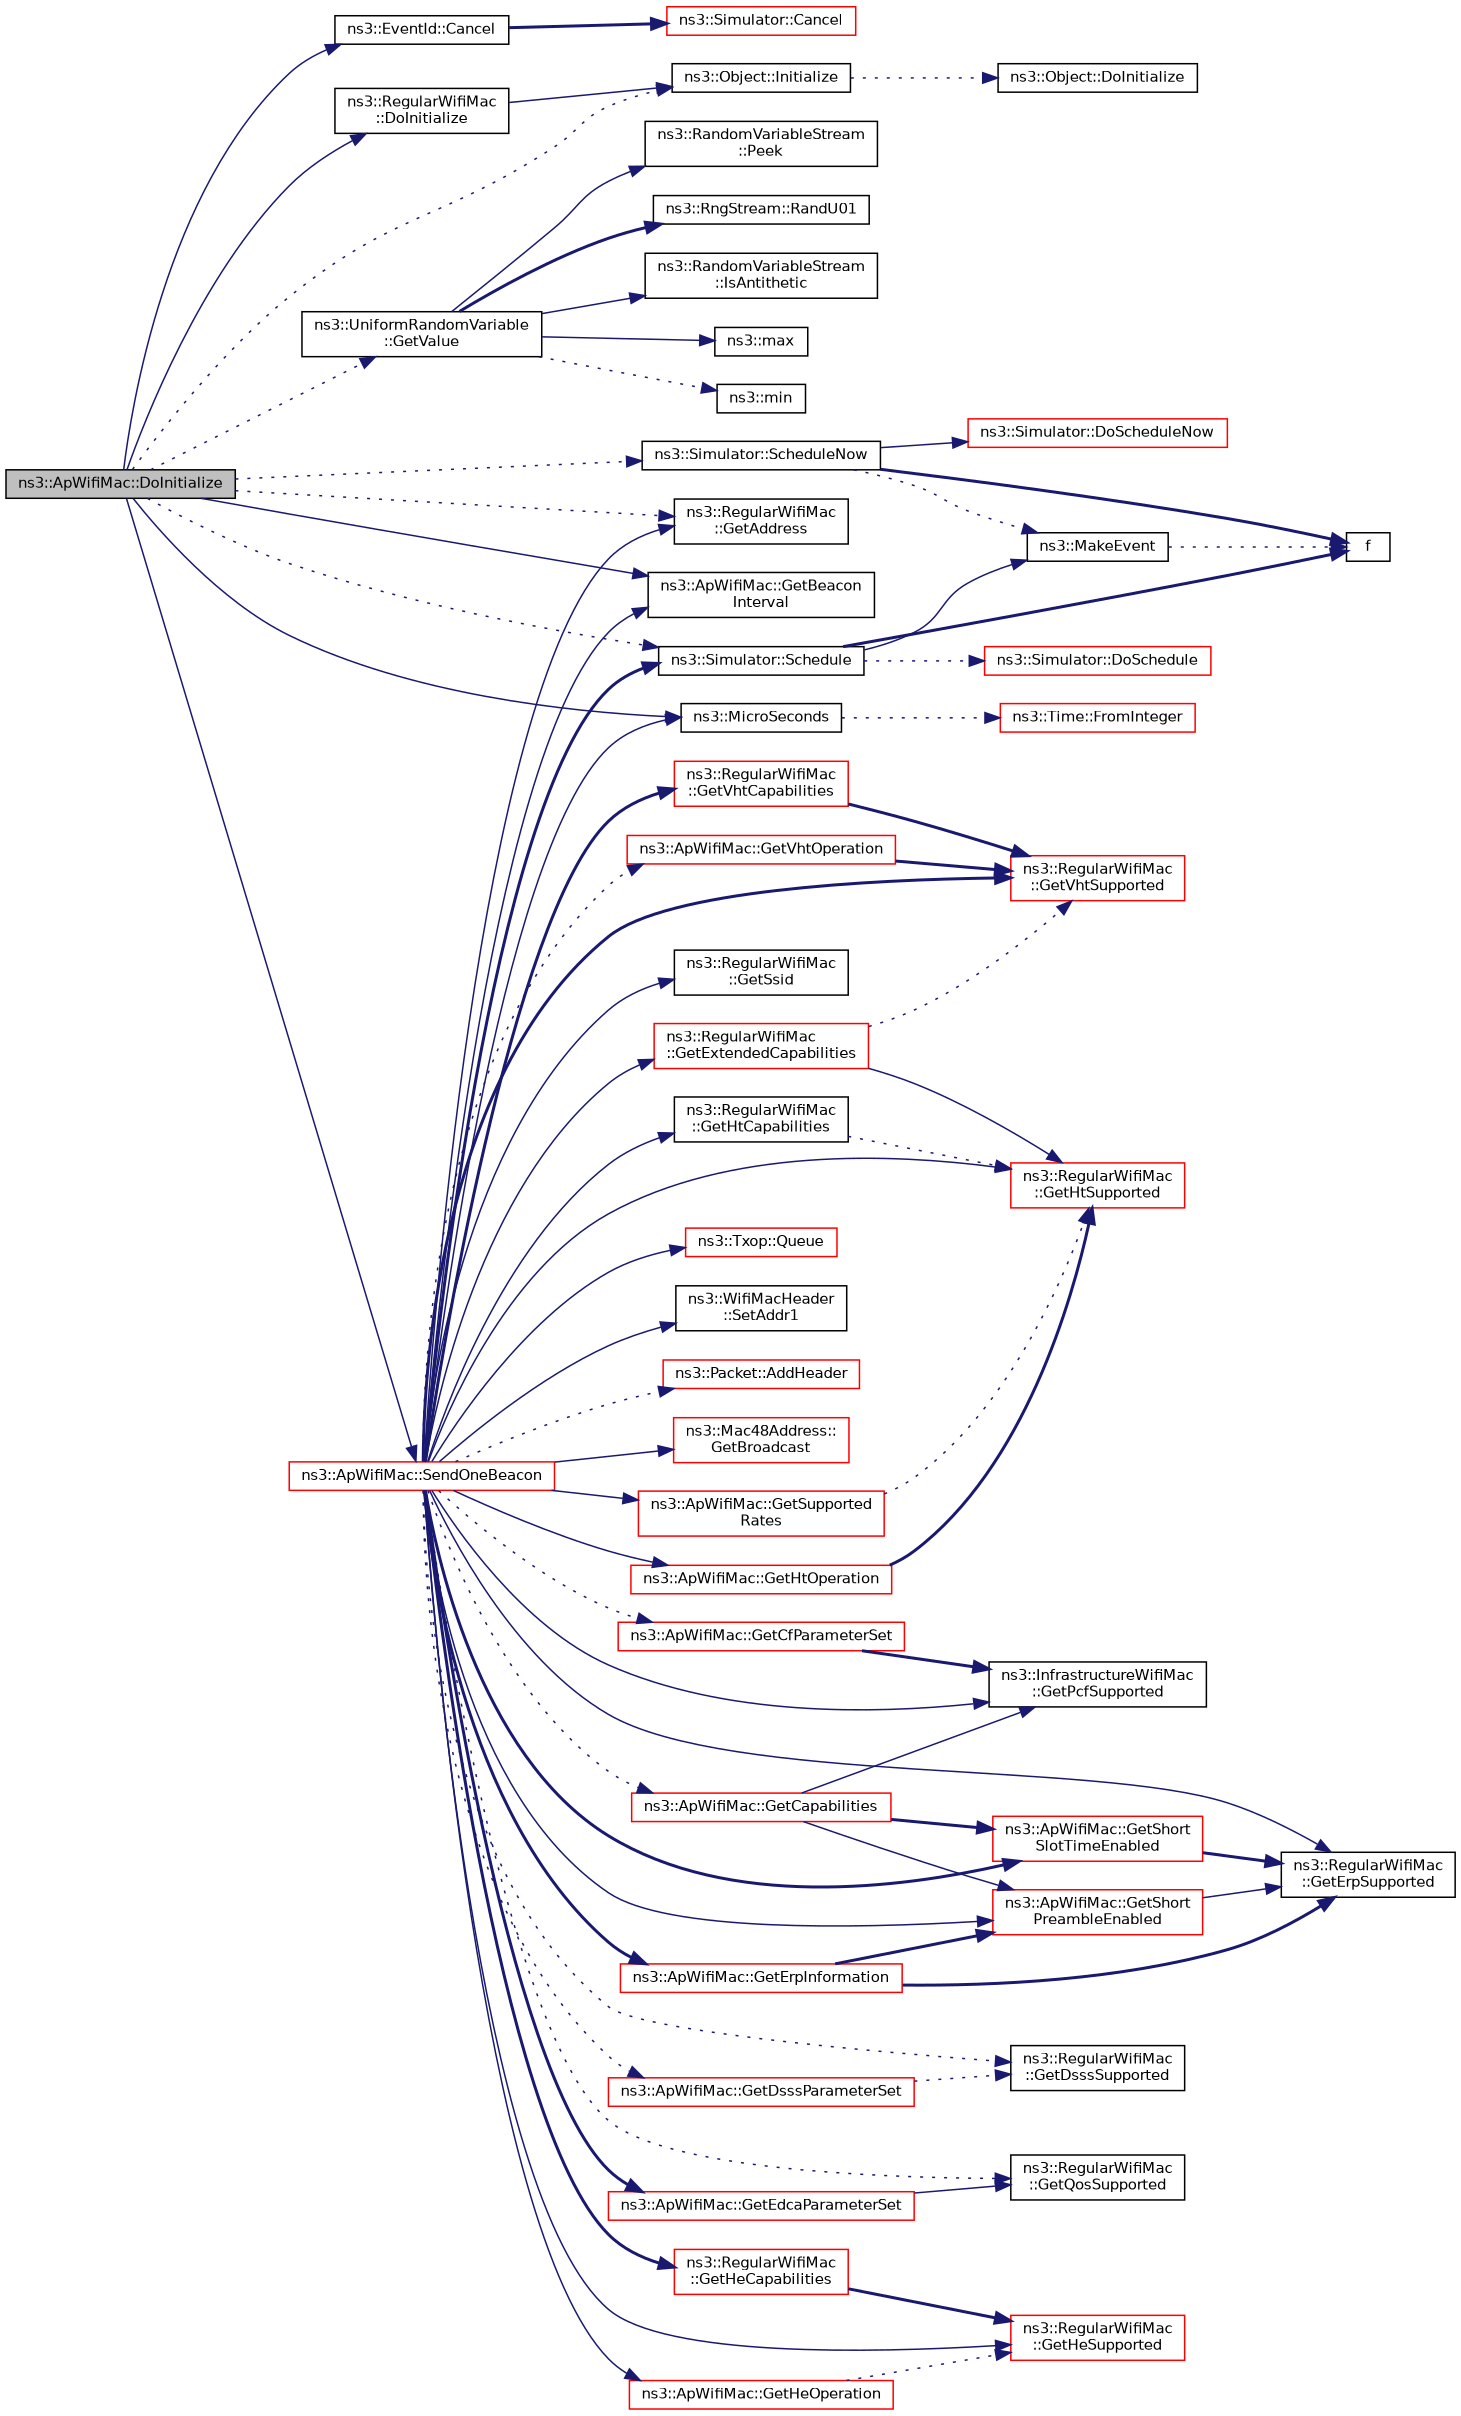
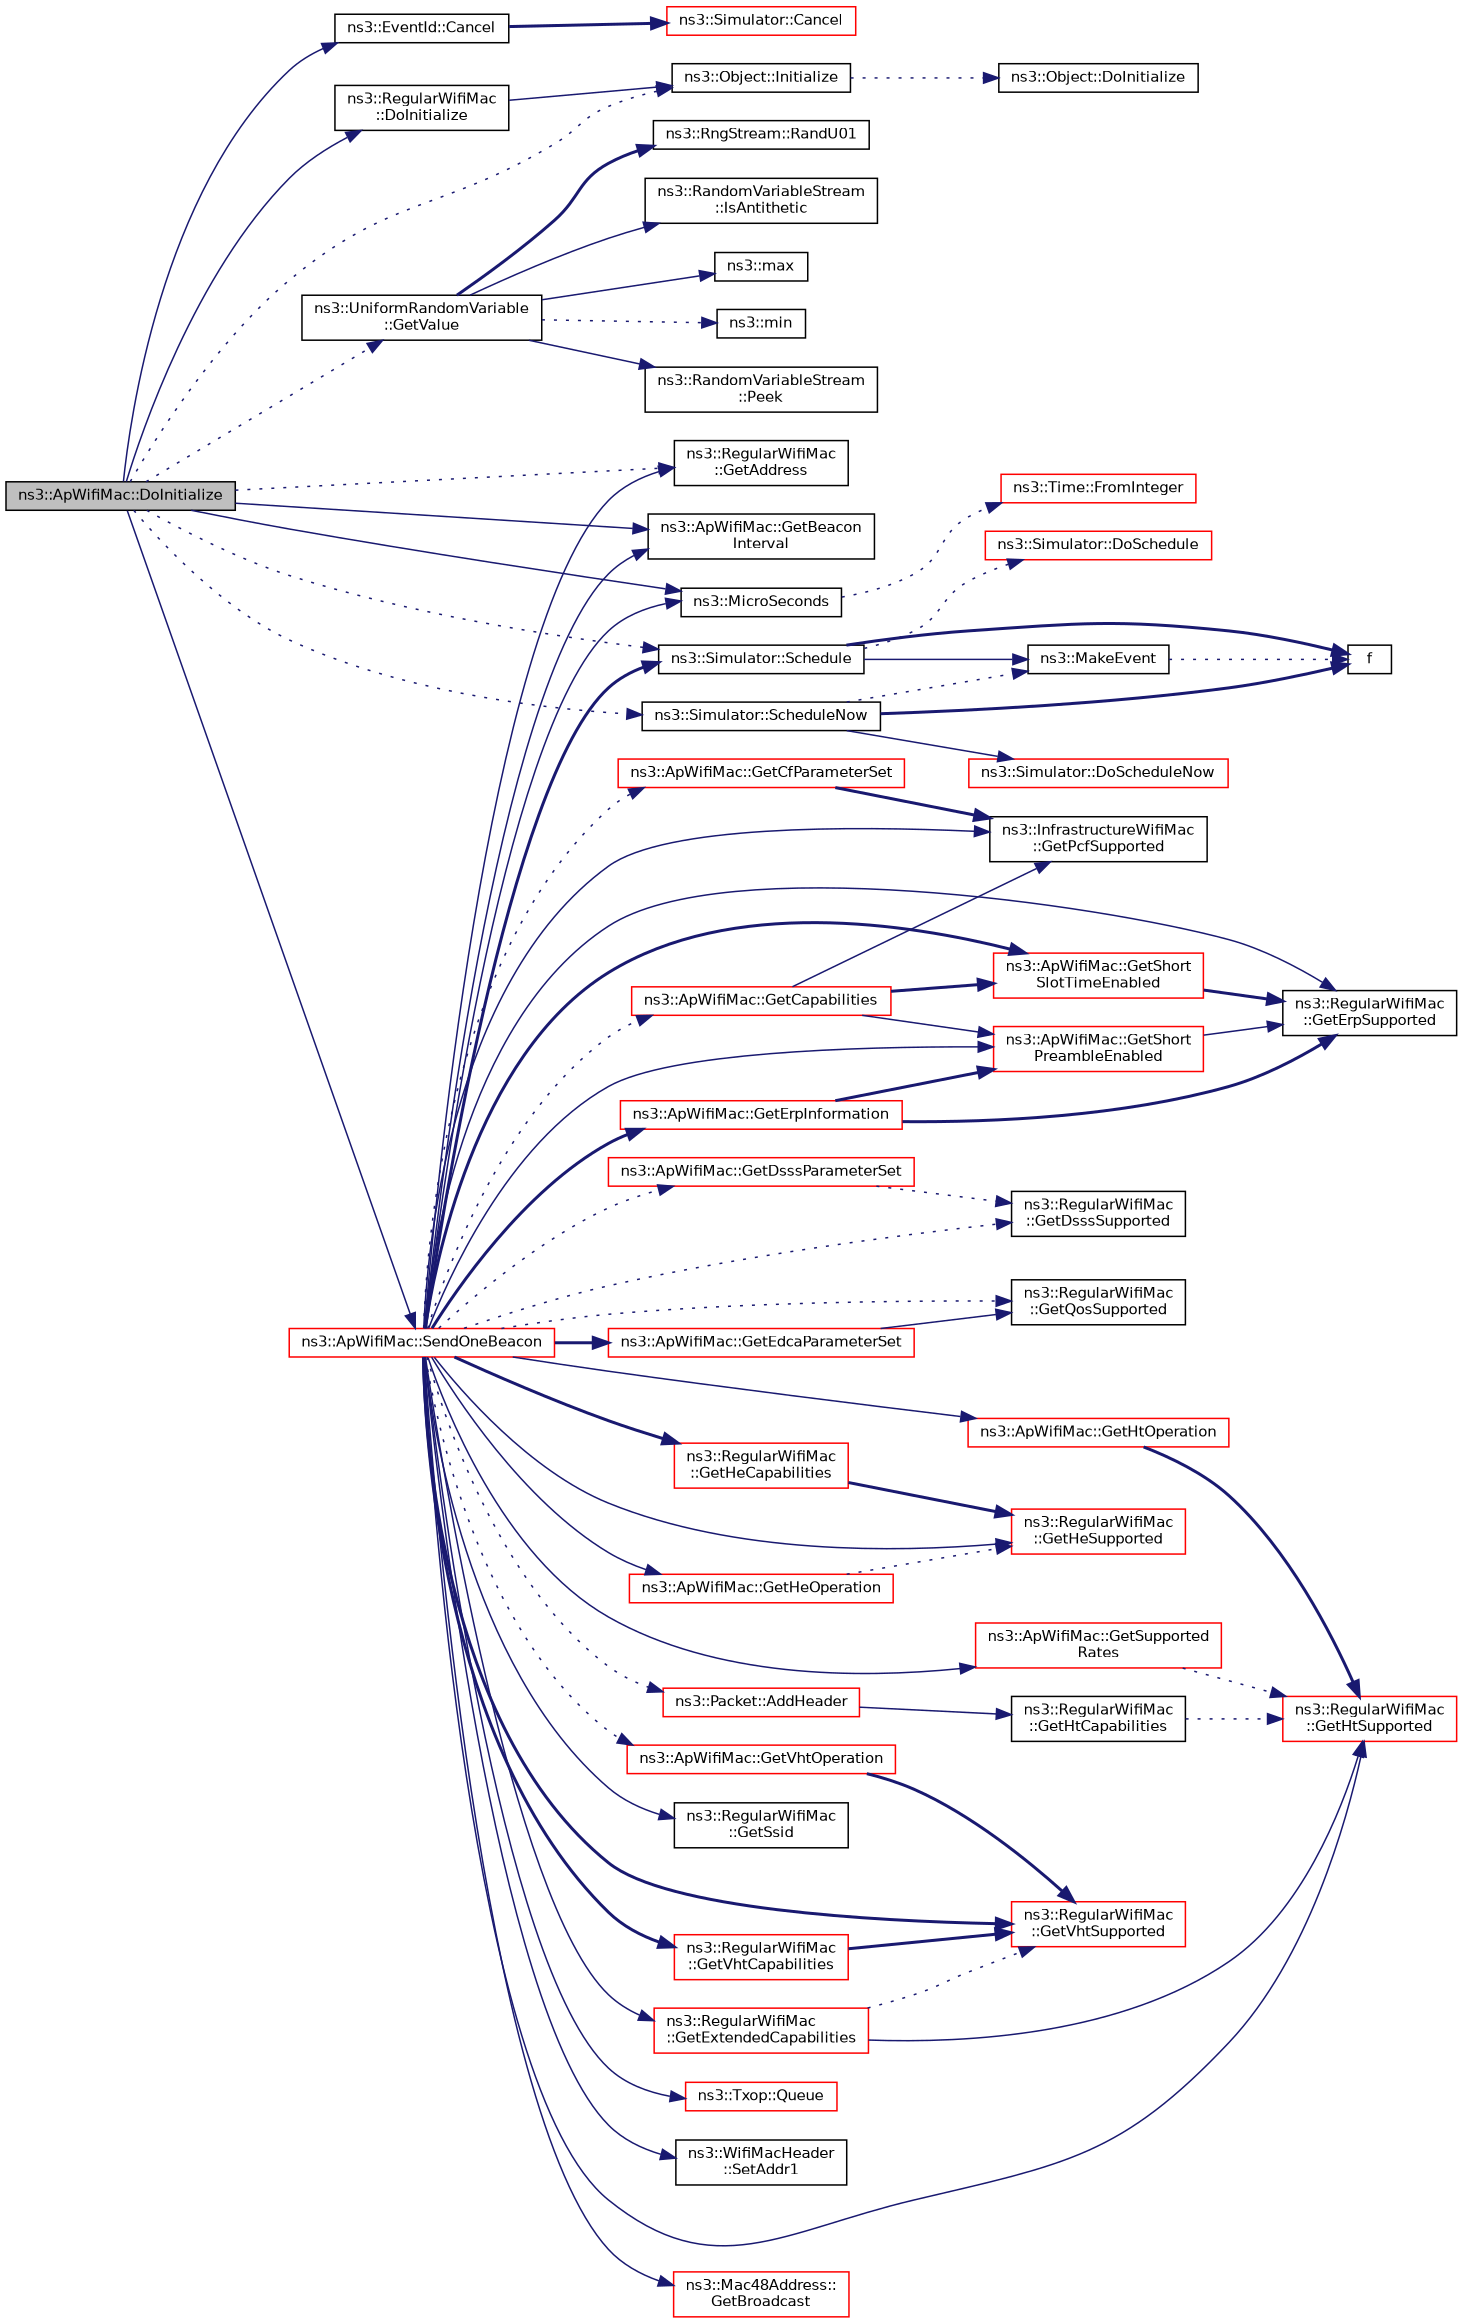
edge "ns3::ApWifiMac::SendOneBeacon" -> "ns3::RegularWifiMac ::GetHtCapabilities": now "ns3::Packet::AddHeader" -> "ns3::RegularWifiMac ::GetHtCapabilities"
